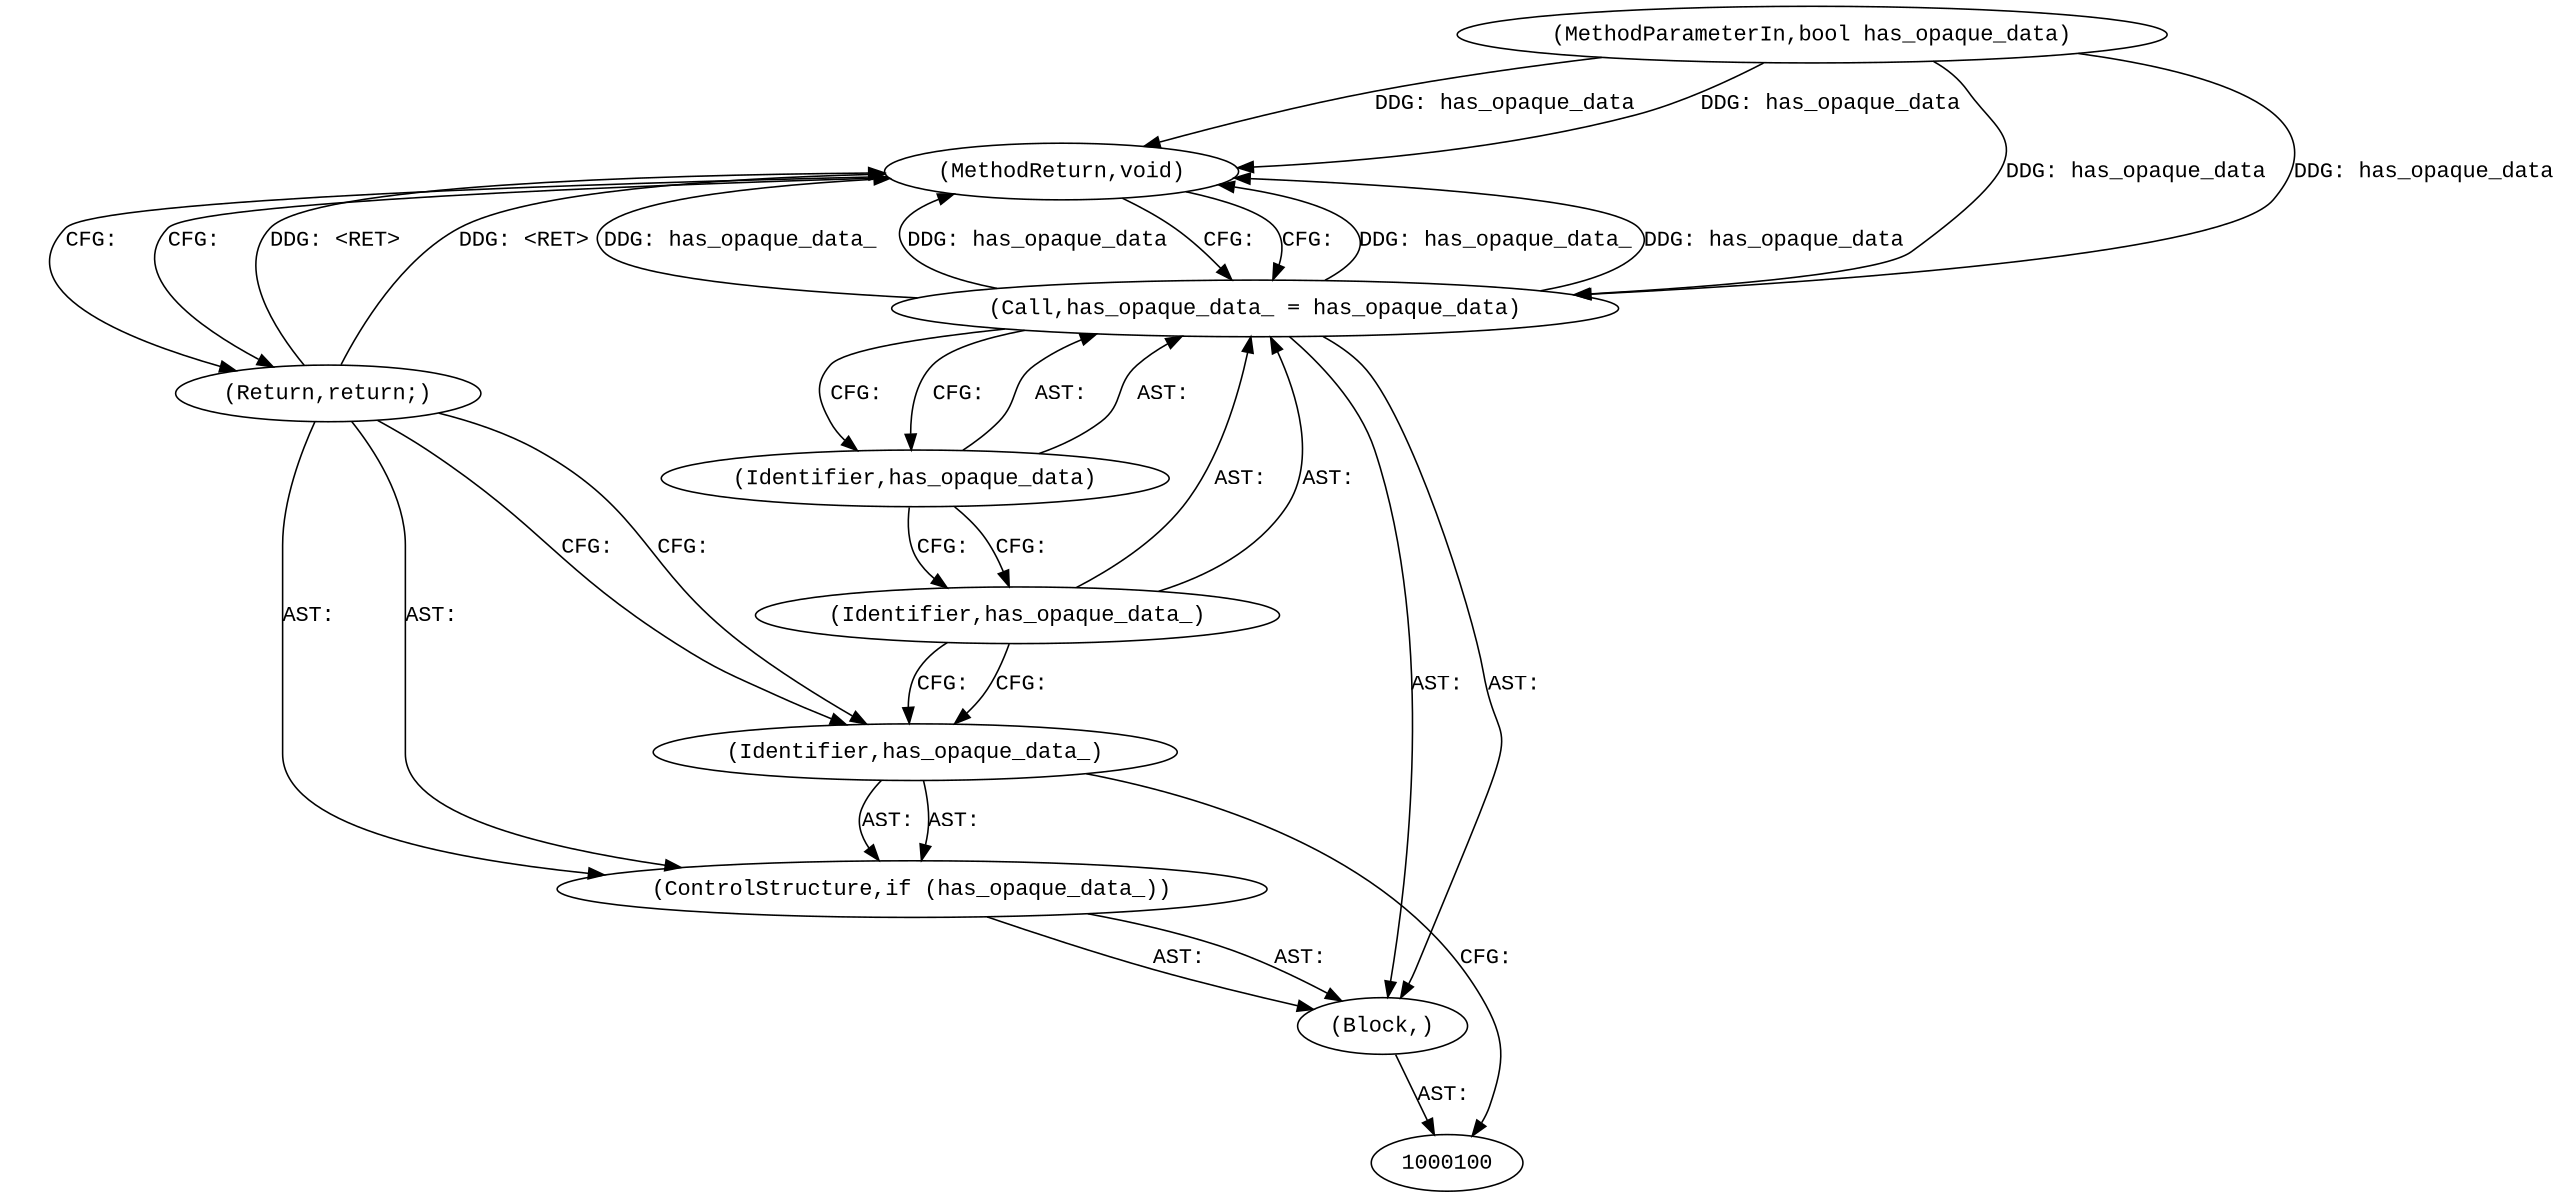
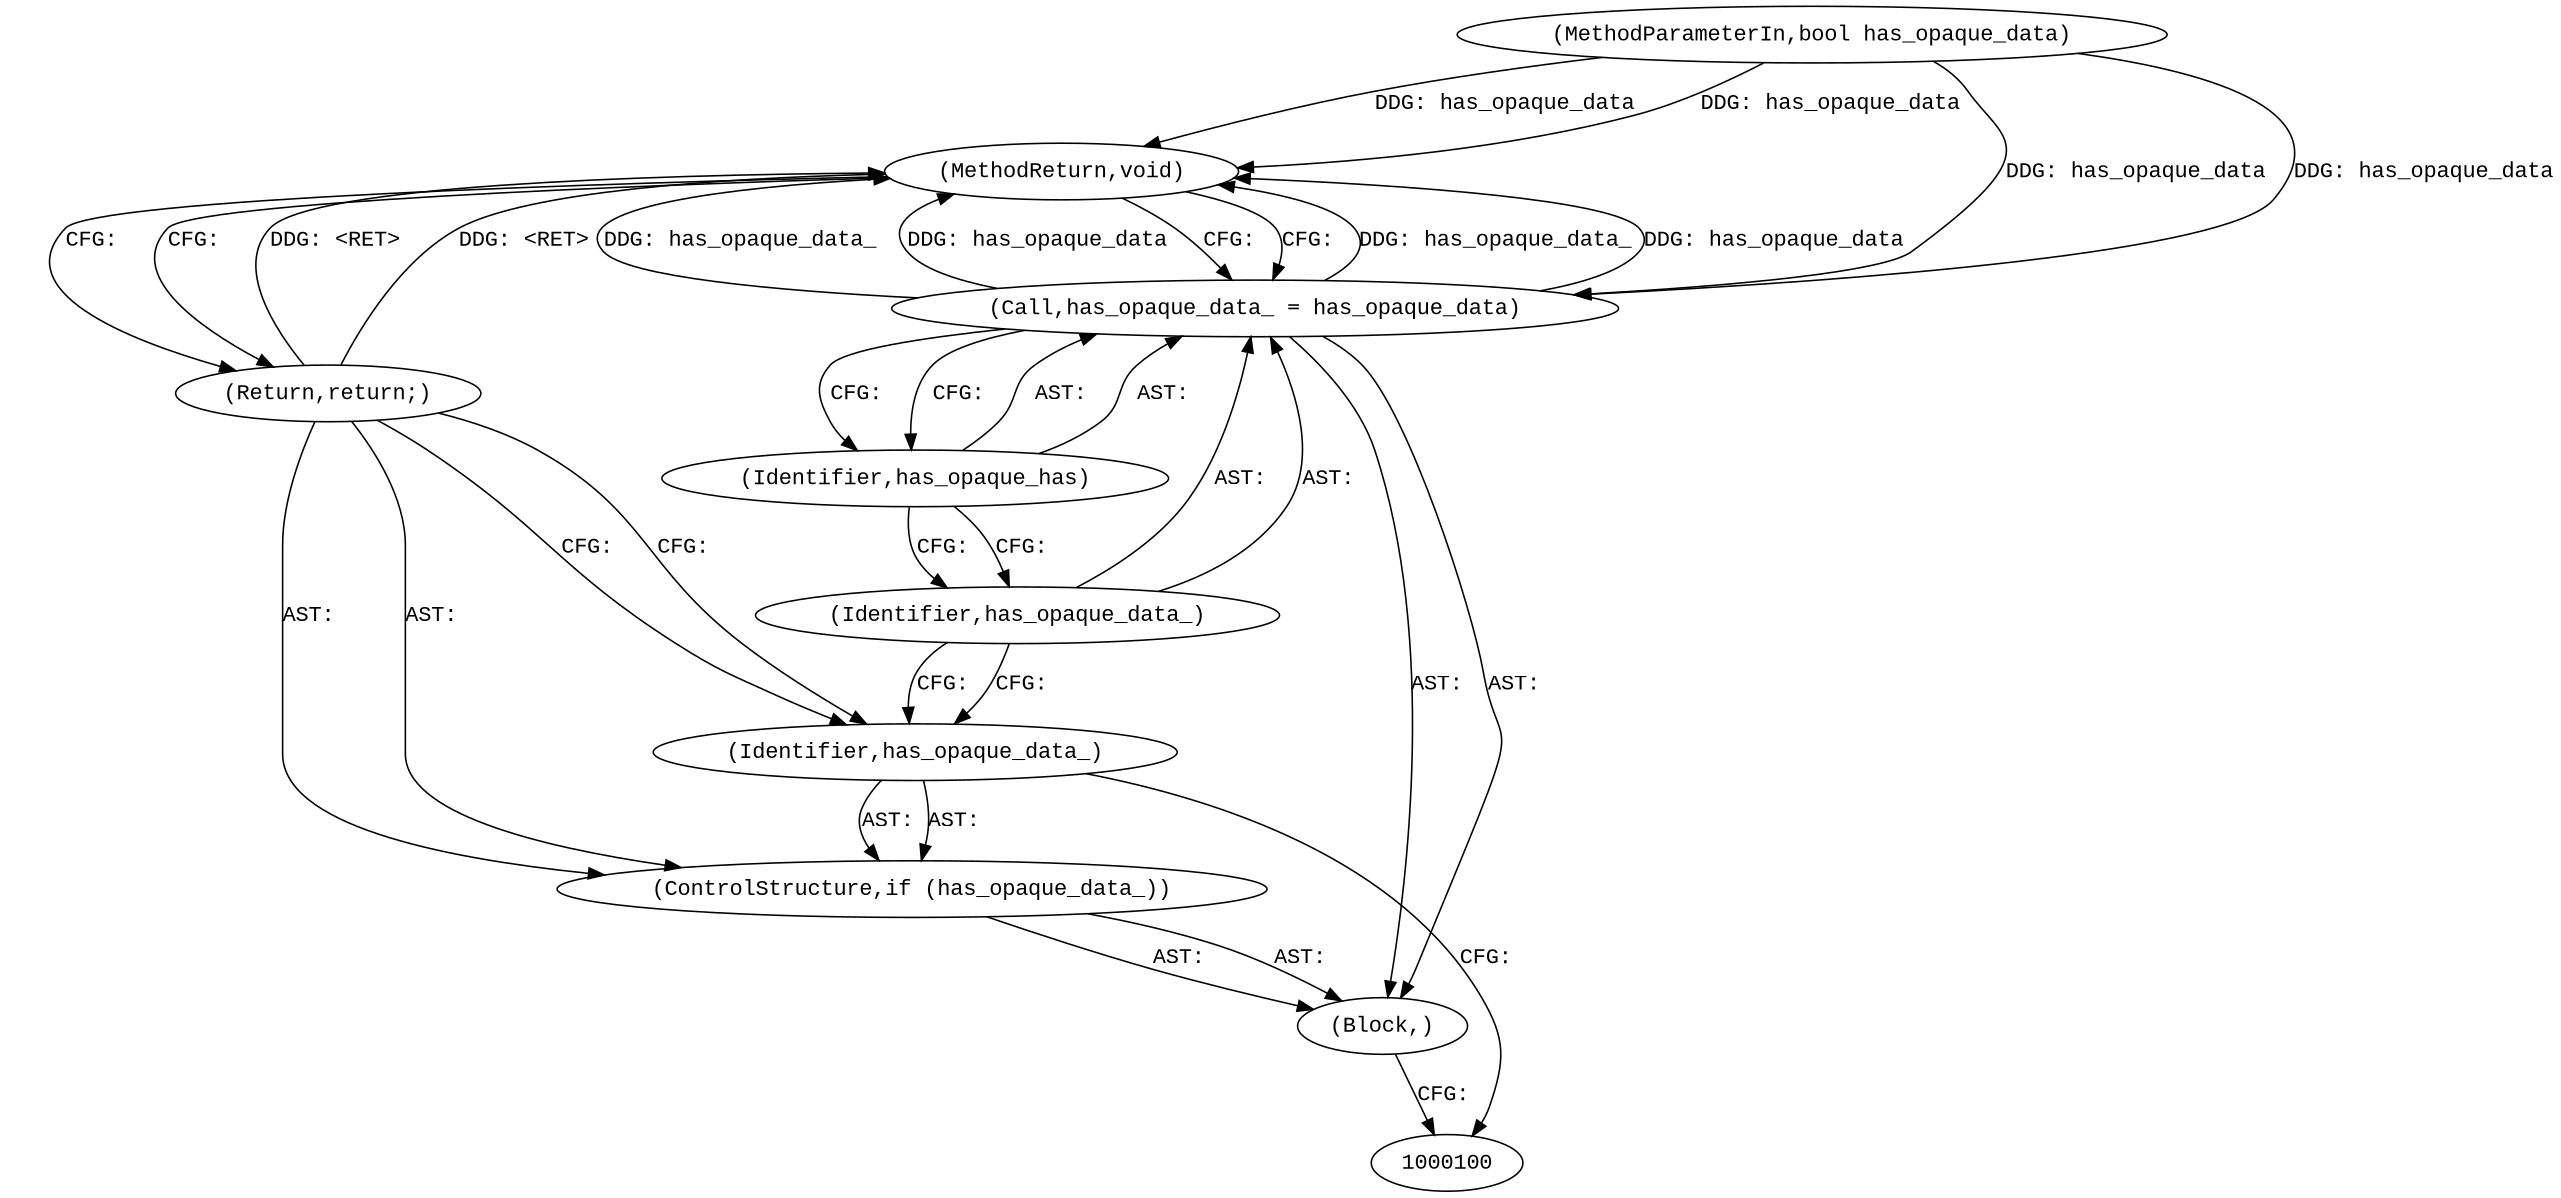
node "(Identifier,has_opaque_data)": label "(Identifier,has_opaque_data)" -> "(Identifier,has_opaque_has)"
edge "(Block,)" -> "1000100": label "AST: " -> "CFG: "
